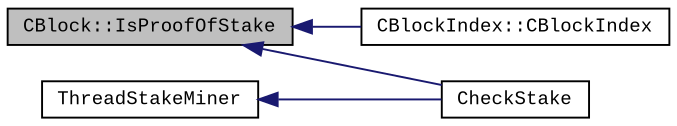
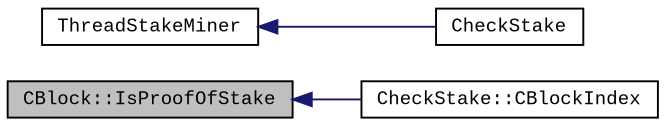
node "CBlockIndex::CBlockIndex": label "CBlockIndex::CBlockIndex" -> "CheckStake::CBlockIndex"
edge "CheckStake" -> "CBlock::IsProofOfStake": removed
